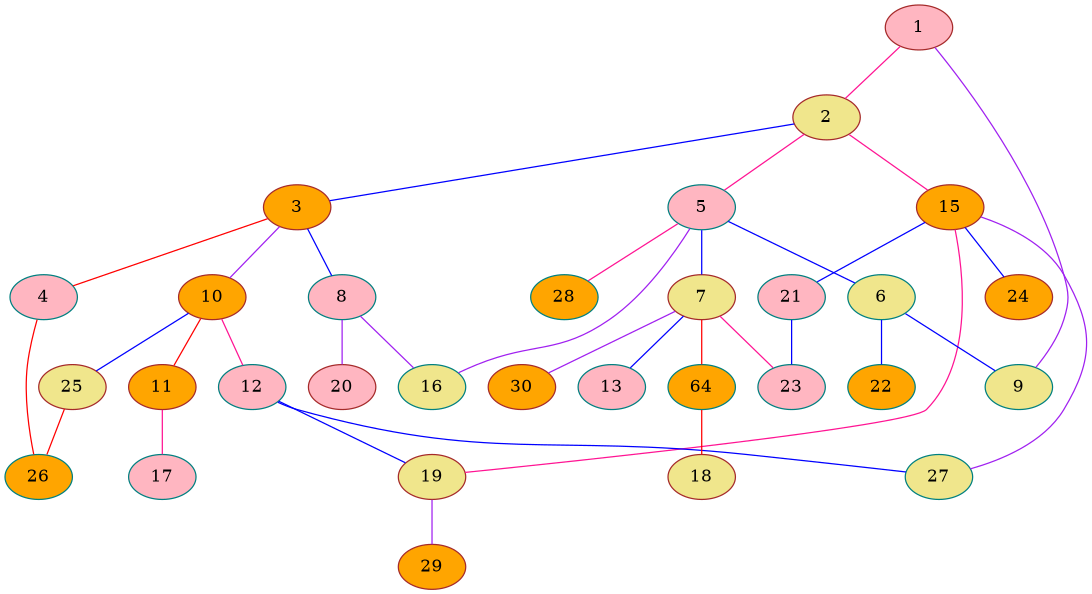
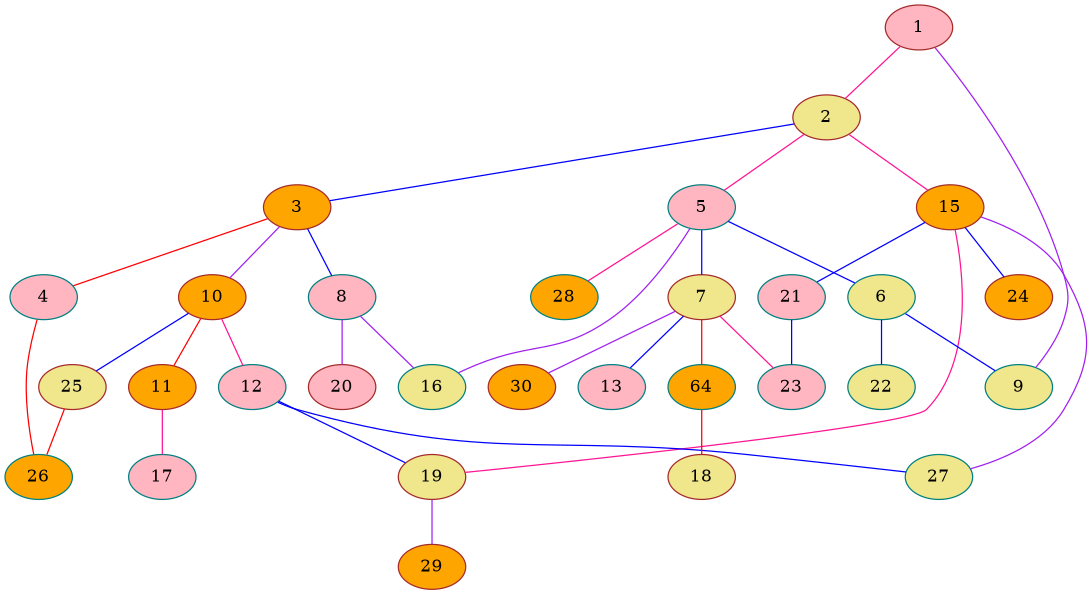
node "22": fillcolor orange -> khaki
